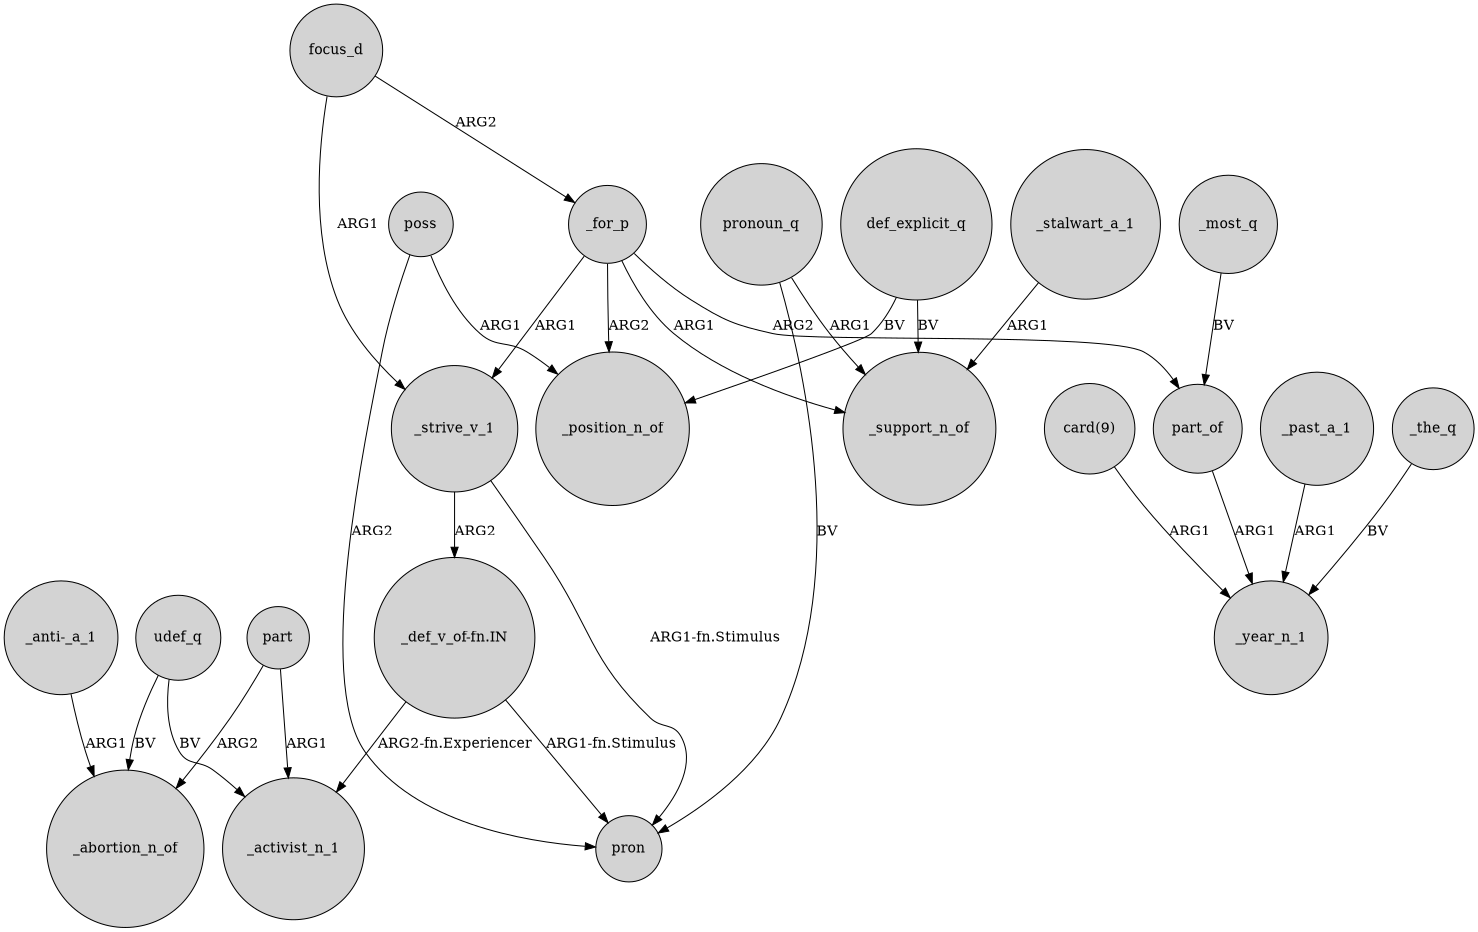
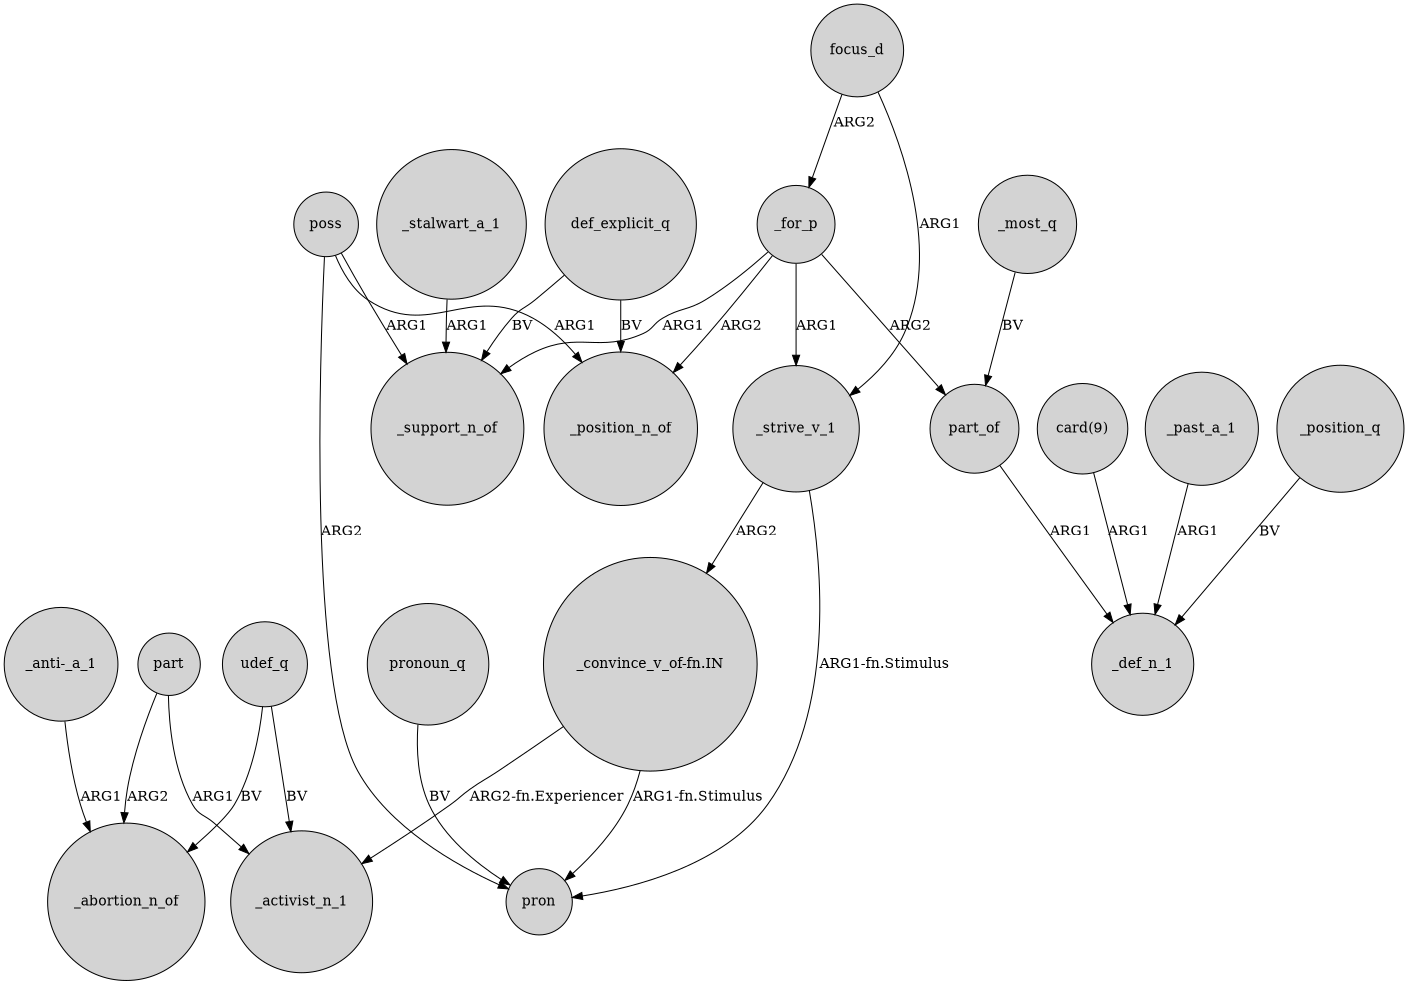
edge "pronoun_q" -> "_support_n_of": now "poss" -> "_support_n_of"
node "_the_q": label "_the_q" -> "_position_q"
node "_def_v_of-fn.IN": label "_def_v_of-fn.IN" -> "_convince_v_of-fn.IN"
node "_year_n_1": label "_year_n_1" -> "_def_n_1"
